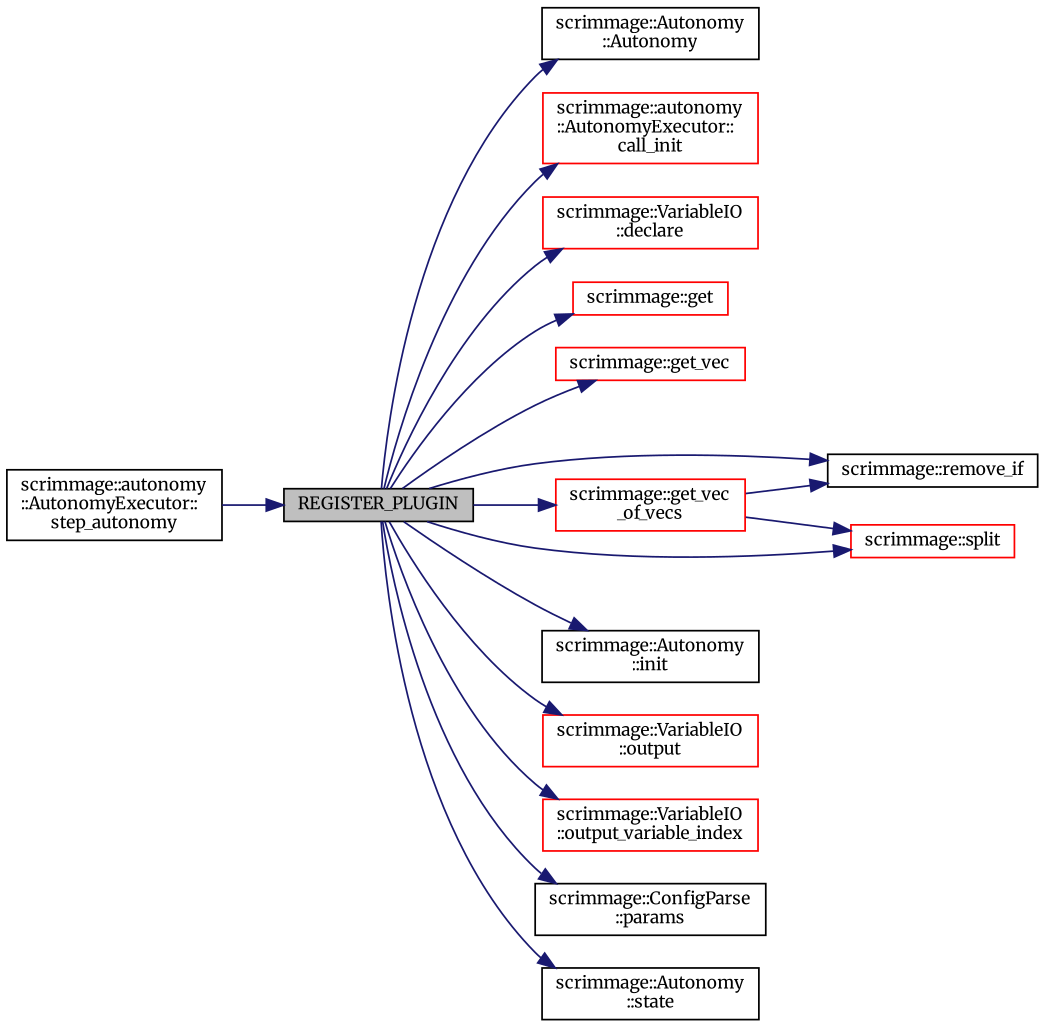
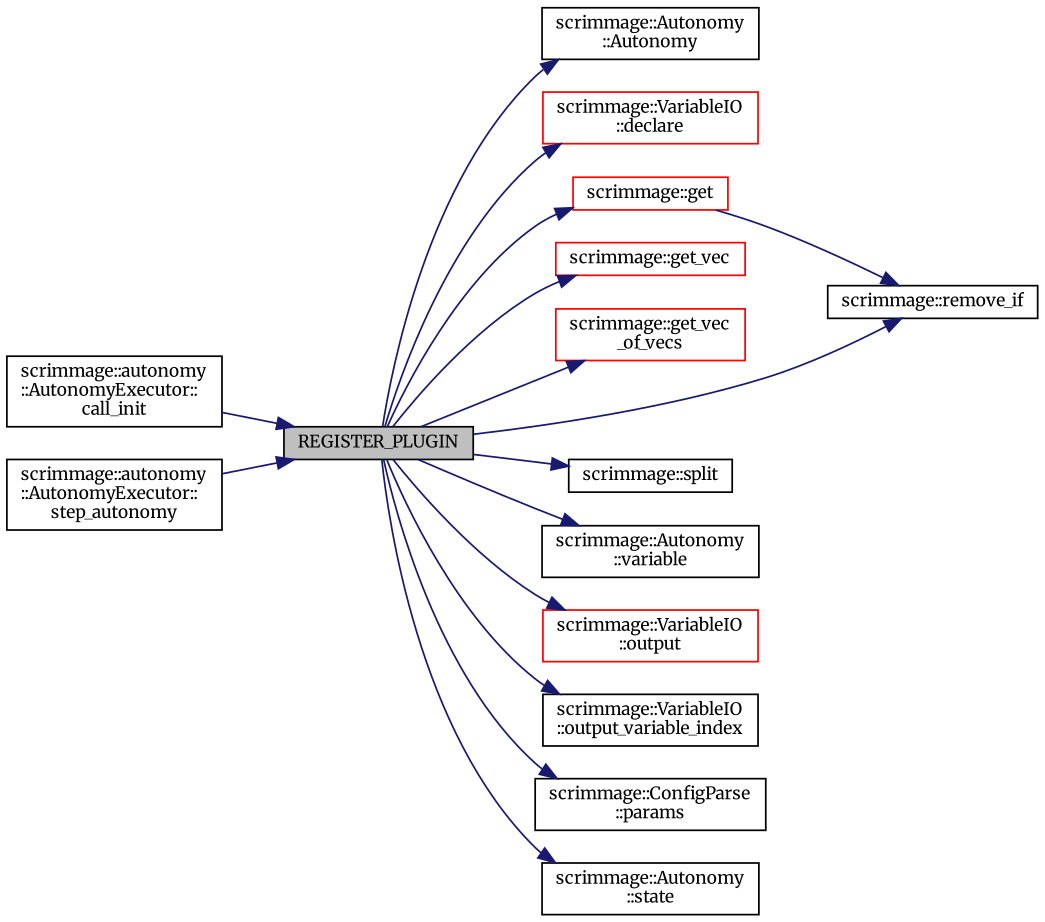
node "scrimmage::autonomy ::AutonomyExecutor:: call_init": color red -> black
edge "REGISTER_PLUGIN" -> "scrimmage::autonomy ::AutonomyExecutor:: call_init": reversed
edge "scrimmage::get_vec _of_vecs" -> "scrimmage::remove_if": now "scrimmage::get" -> "scrimmage::remove_if"
edge "scrimmage::get_vec _of_vecs" -> "scrimmage::split": removed
node "scrimmage::split": color red -> black
node "scrimmage::Autonomy ::init": label "scrimmage::Autonomy ::init" -> "scrimmage::Autonomy ::variable"
node "scrimmage::VariableIO ::output_variable_index": color red -> black
